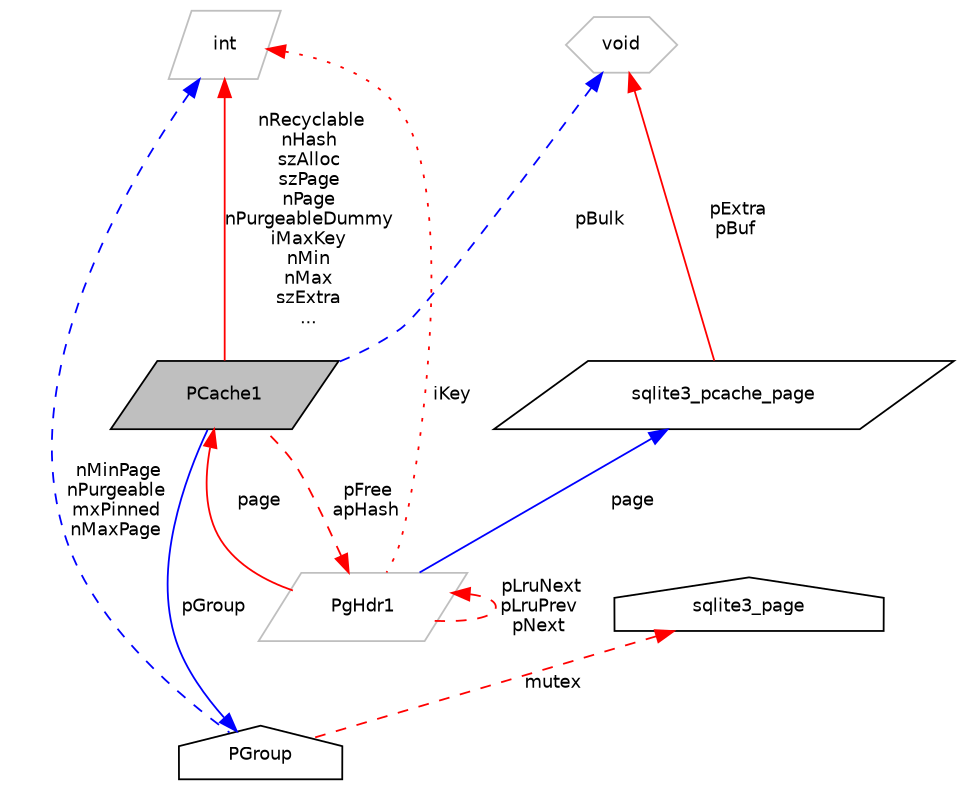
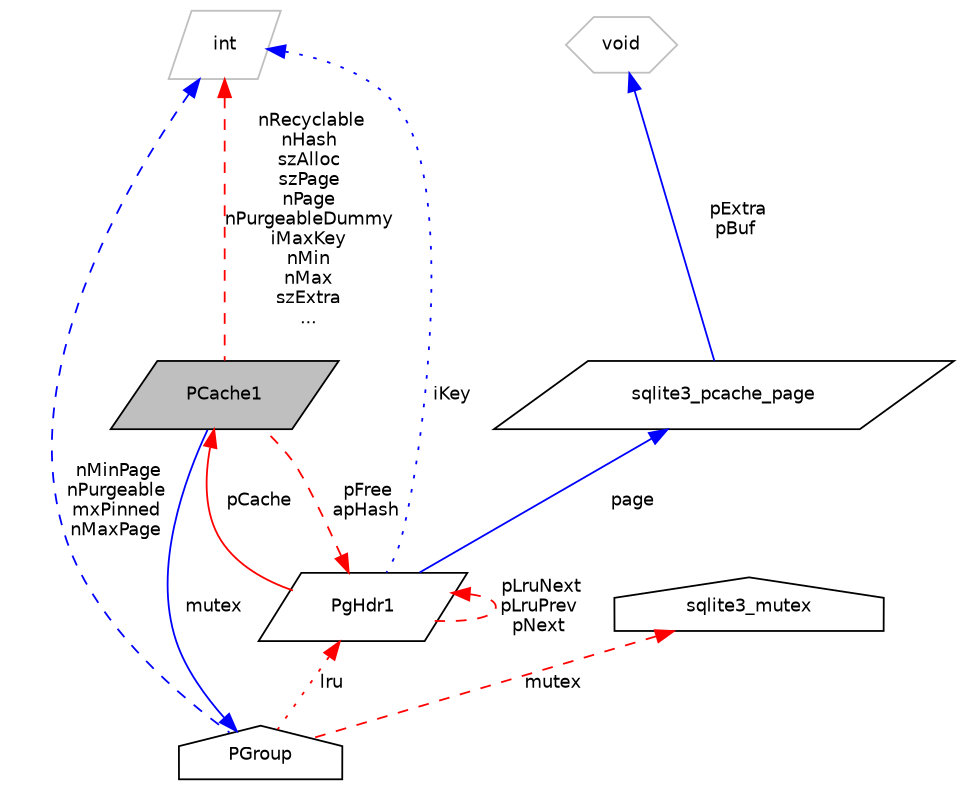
edge "sqlite3_pcache_page" -> "void": color red -> blue
edge "PCache1" -> "int": style solid -> dashed
edge "PCache1" -> "void": removed, label "pBulk"
edge "PgHdr1" -> "int": color red -> blue
edge "PgHdr1" -> "PCache1": label " page" -> " pCache"
edge "PCache1" -> "PGroup": label " pGroup" -> " mutex"
node "PgHdr1": color grey75 -> black
node "sqlite3_page": label "sqlite3_page" -> "sqlite3_mutex"
edge "PGroup" -> "PgHdr1": added, label "lru"
